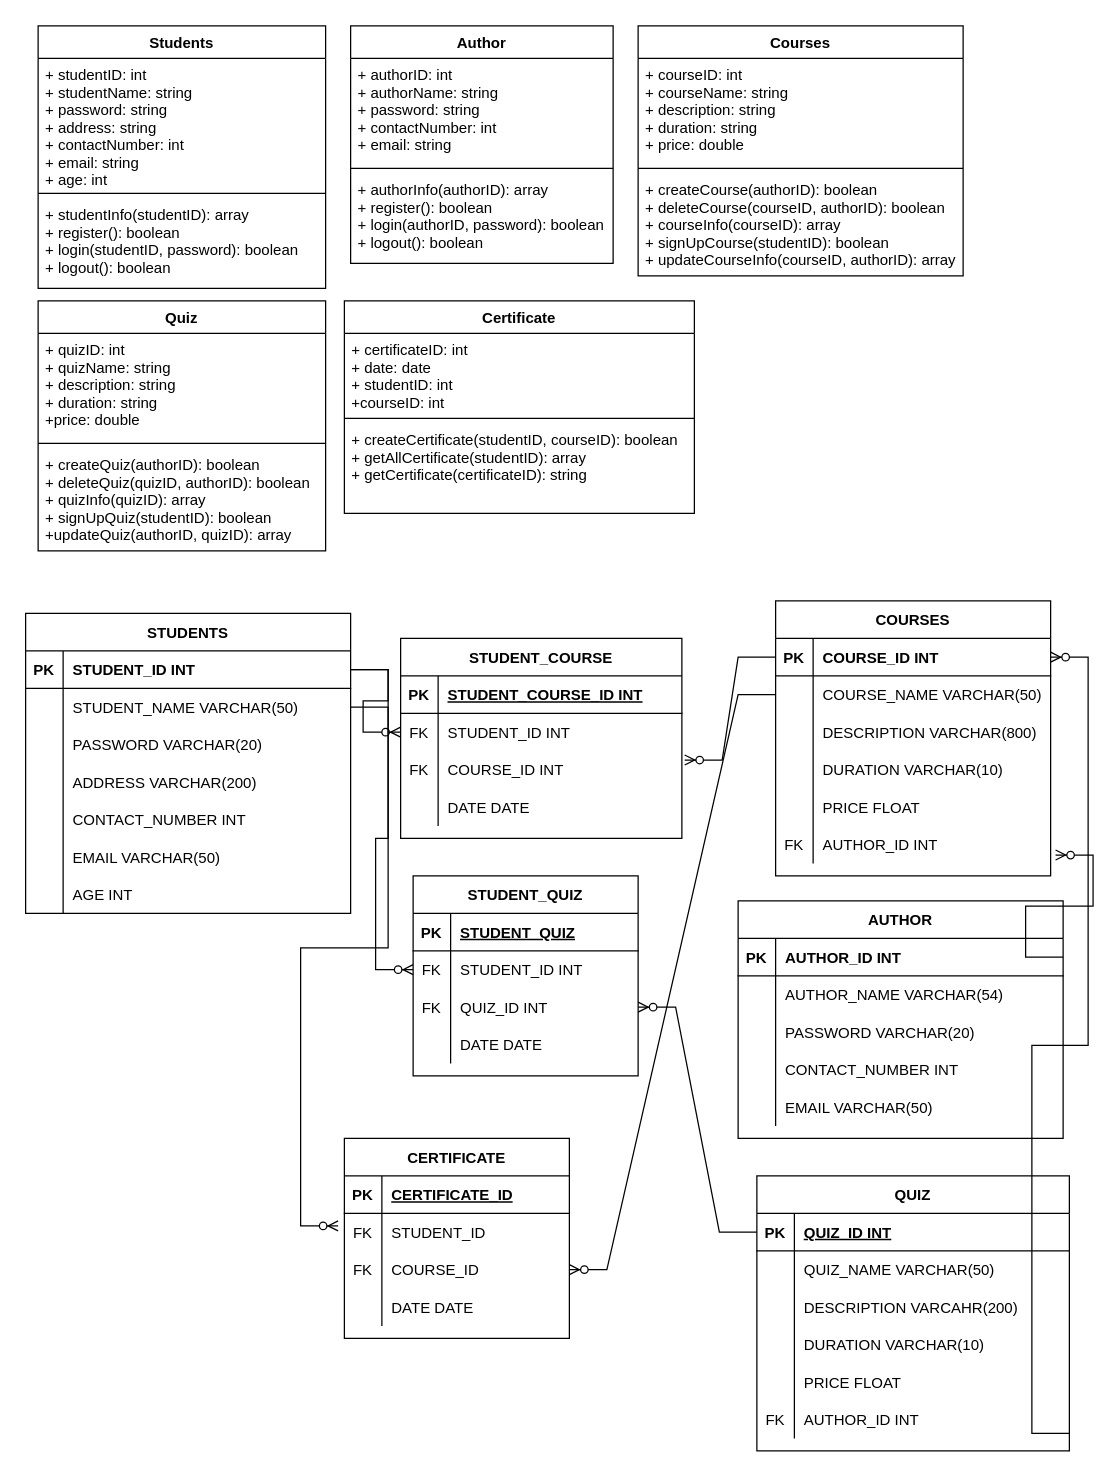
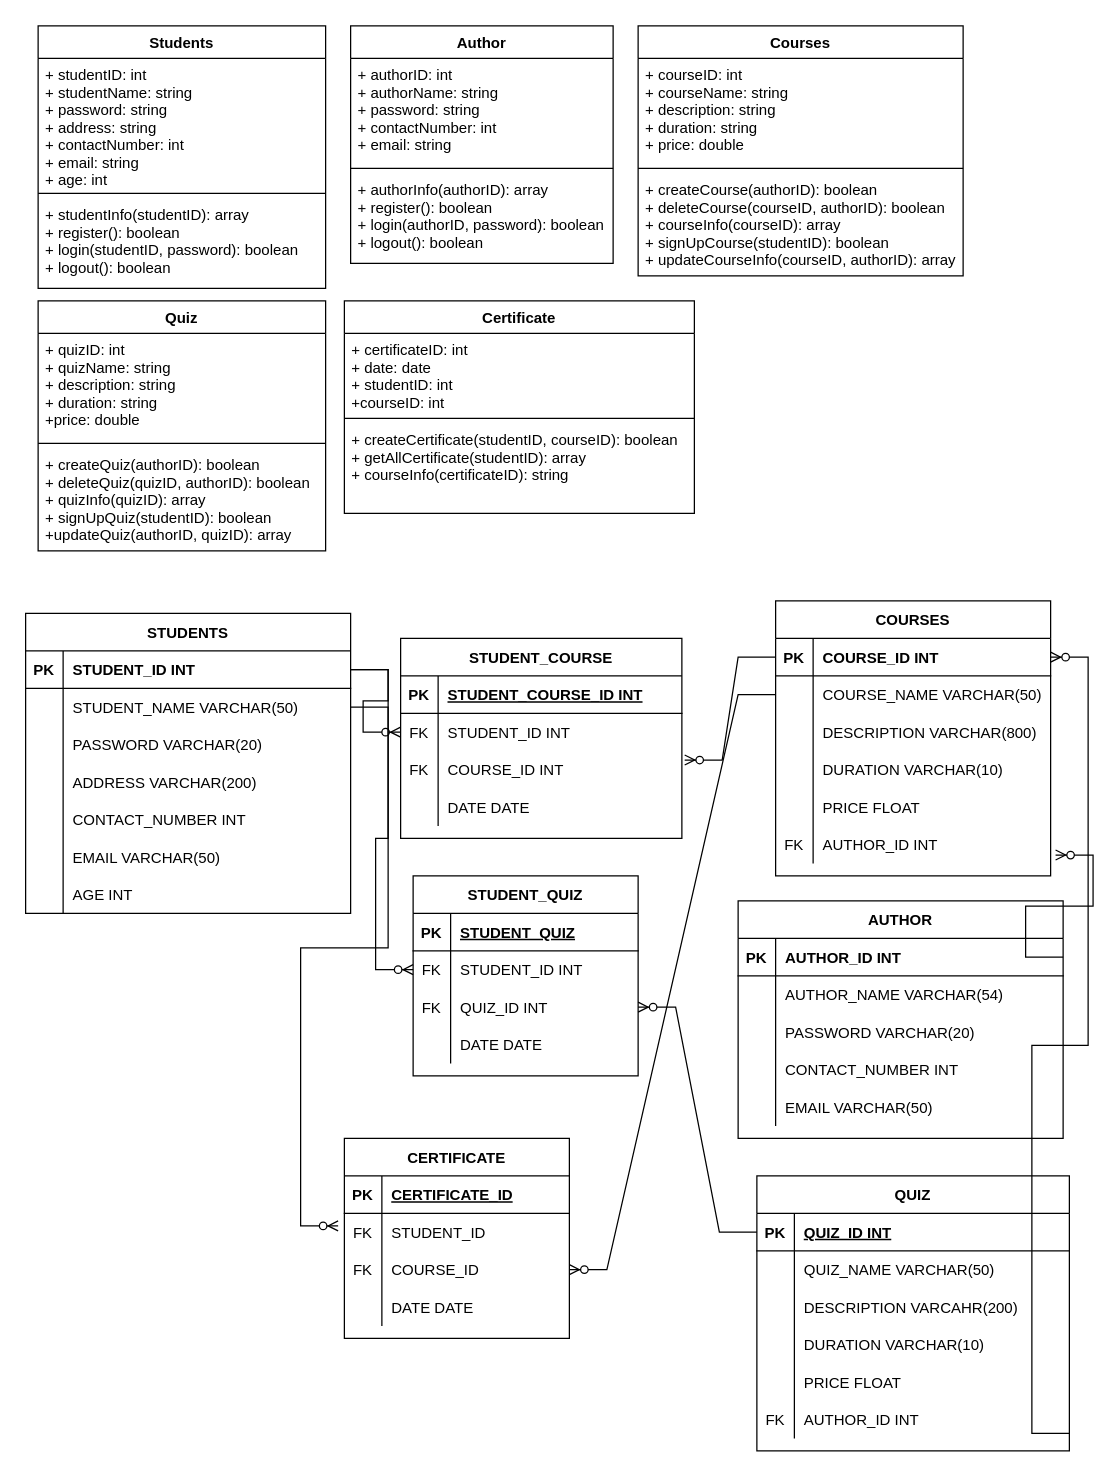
node "+ createCertificate(studentID, courseID): boolean + getAllCertificate(studentID): array + getCertificate(certificateID): string": label "+ createCertificate(studentID, courseID): boolean + getAllCertificate(studentID): array + getCertificate(certificateID): string" -> "+ createCertificate(studentID, courseID): boolean + getAllCertificate(studentID): array + courseInfo(certificateID): string"
